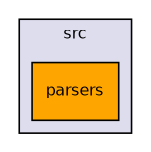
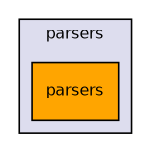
cluster "src": label "src" -> "parsers"
